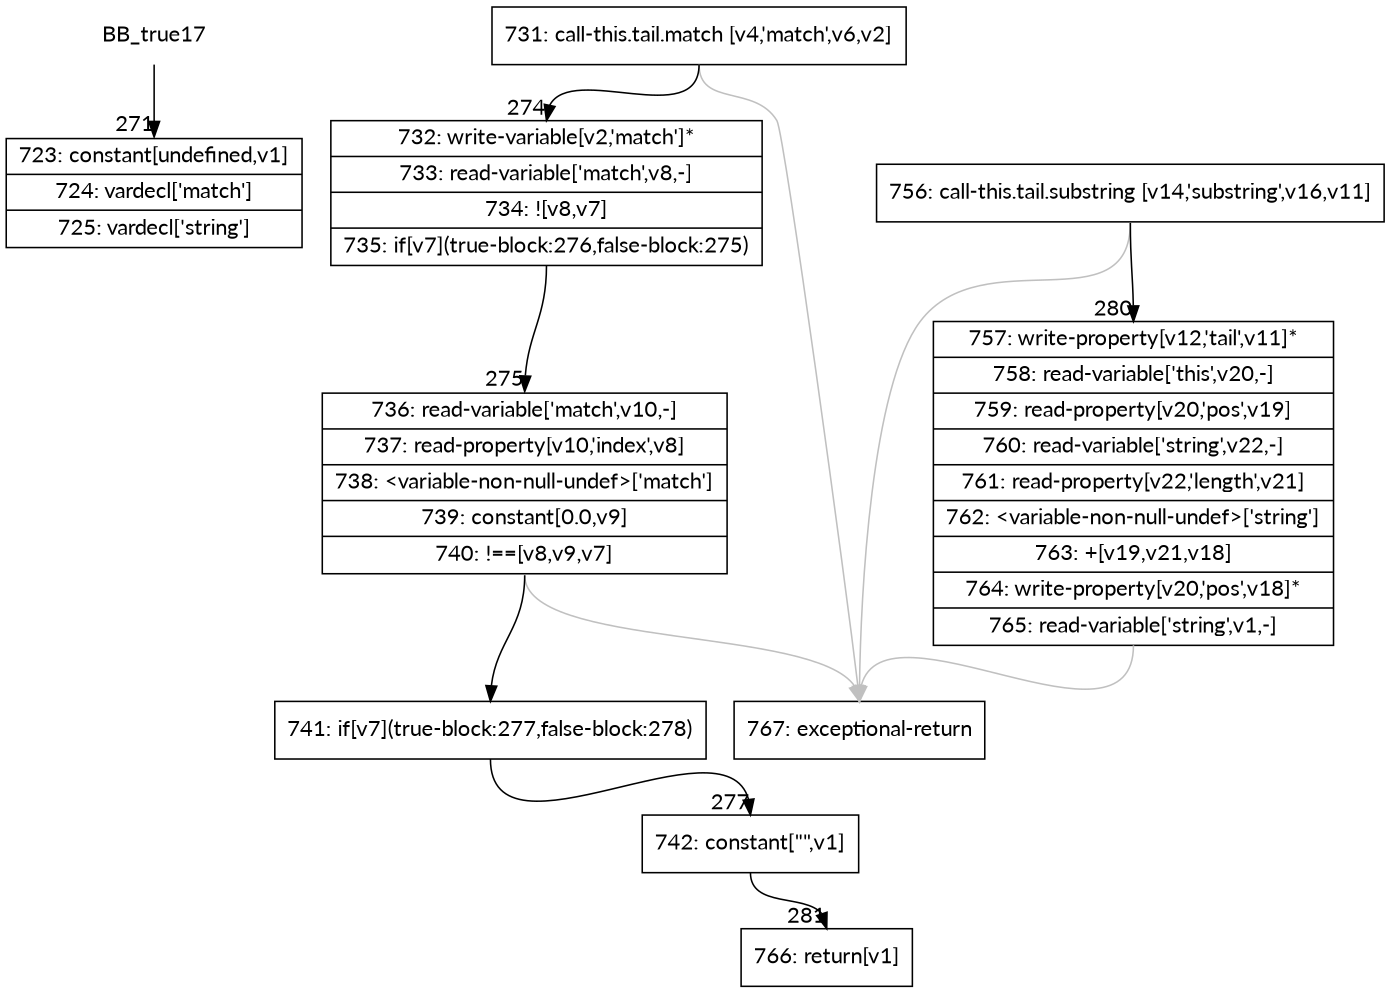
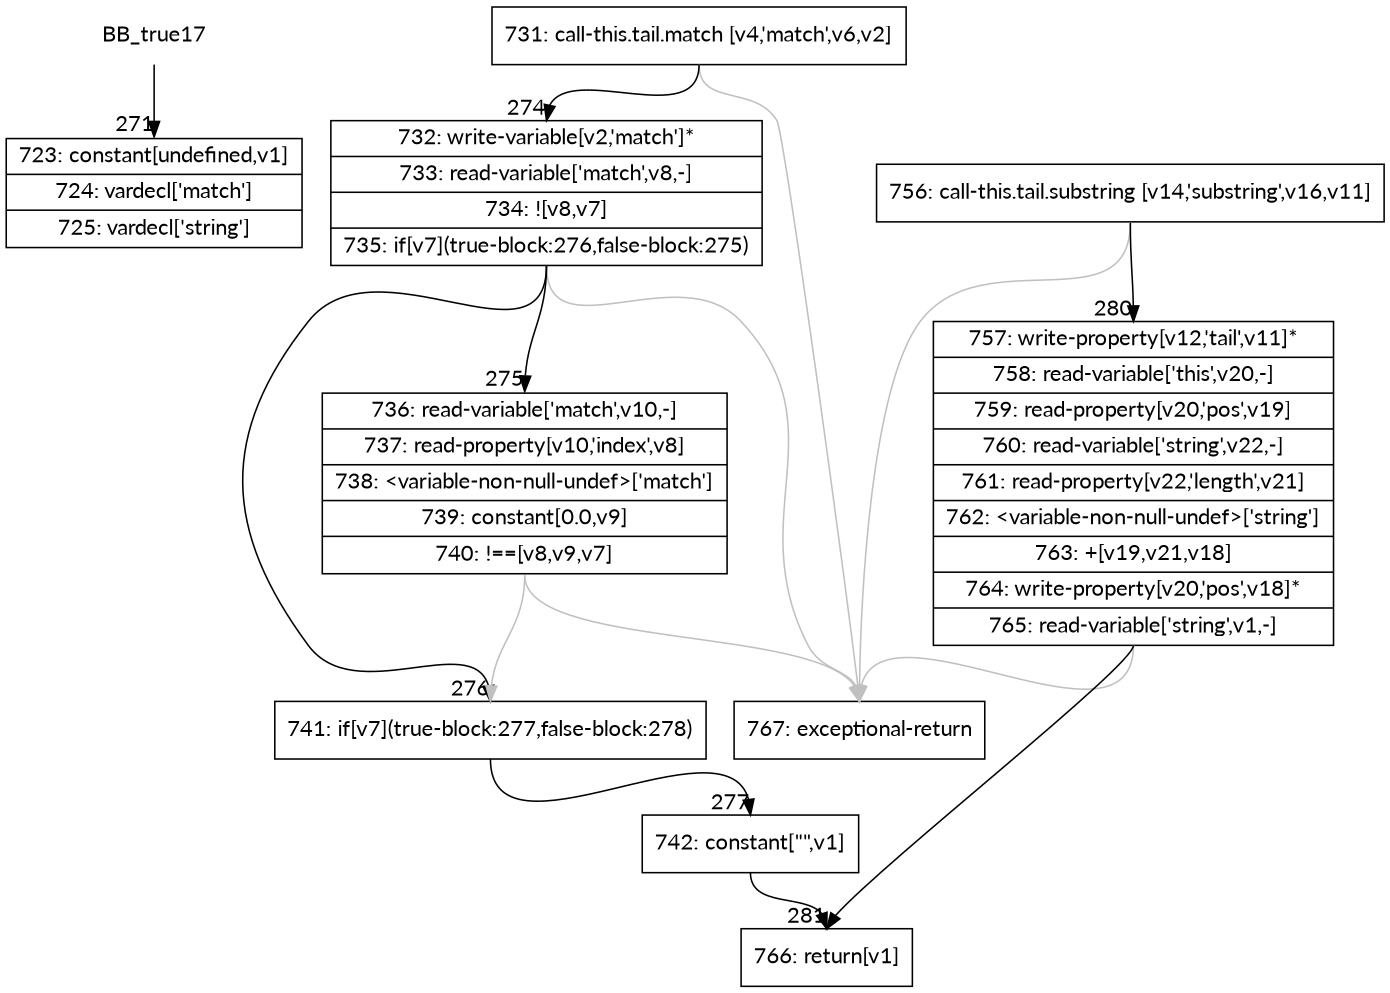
edge "732: write-variable[v2,'match']*" -> "767: exceptional-return": added
edge "732: write-variable[v2,'match']*" -> "741: if[v7](true-block:277,false-block:278)": added
edge "736: read-variable['match',v10,-]" -> "741: if[v7](true-block:277,false-block:278)": color black -> gray
edge "757: write-property[v12,'tail',v11]*" -> "766: return[v1]": added
